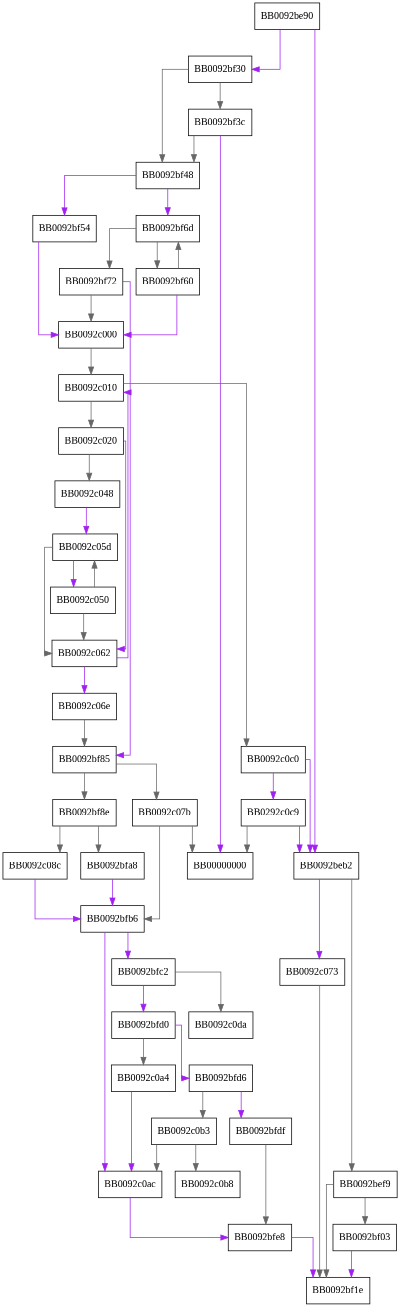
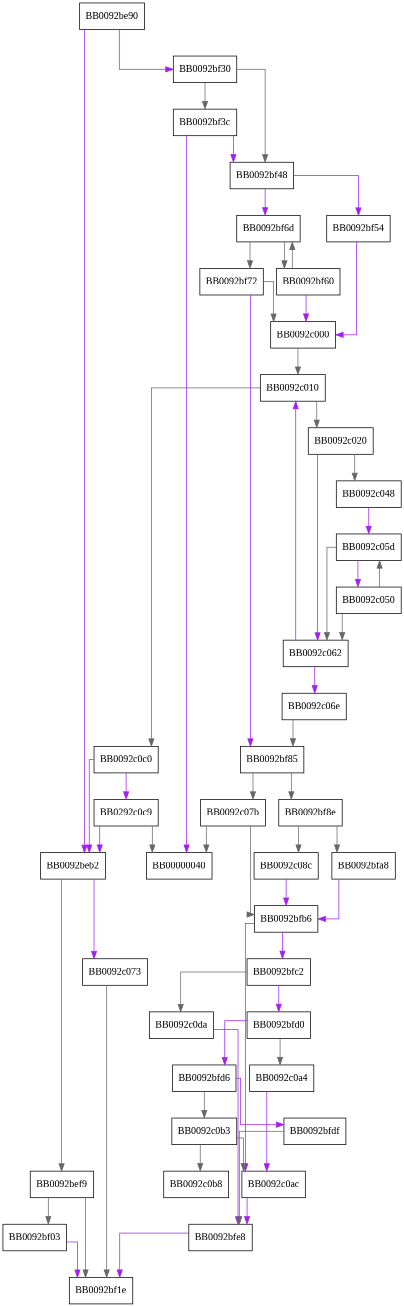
edge "BB0092bf3c" -> "BB0092bf48": color gray40 -> purple
node "BB00000000": label "BB00000000" -> "BB00000040"
edge "BB0092c0da" -> "BB0092bfe8": added
